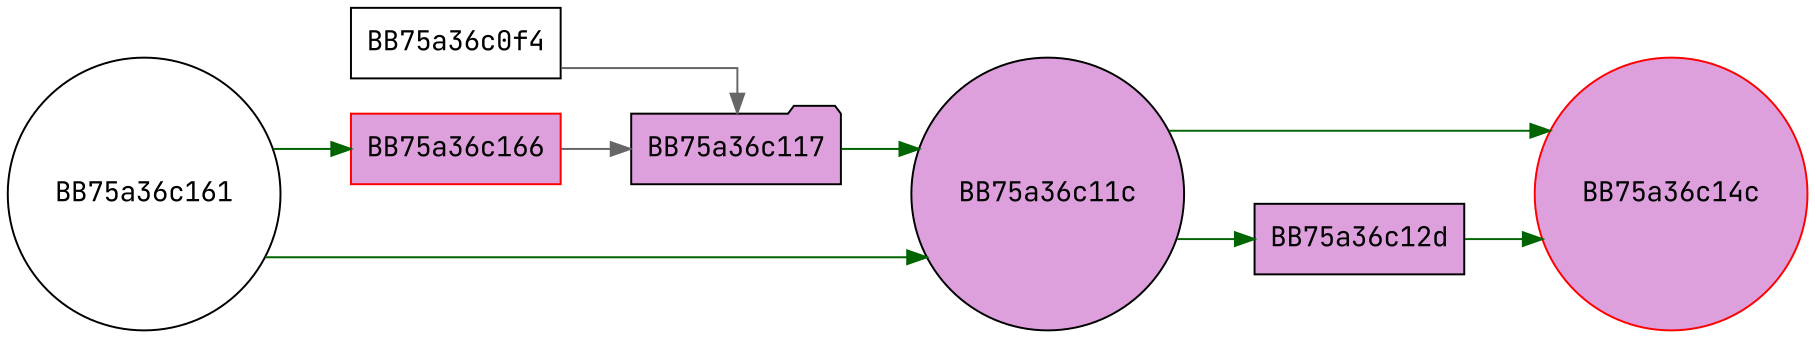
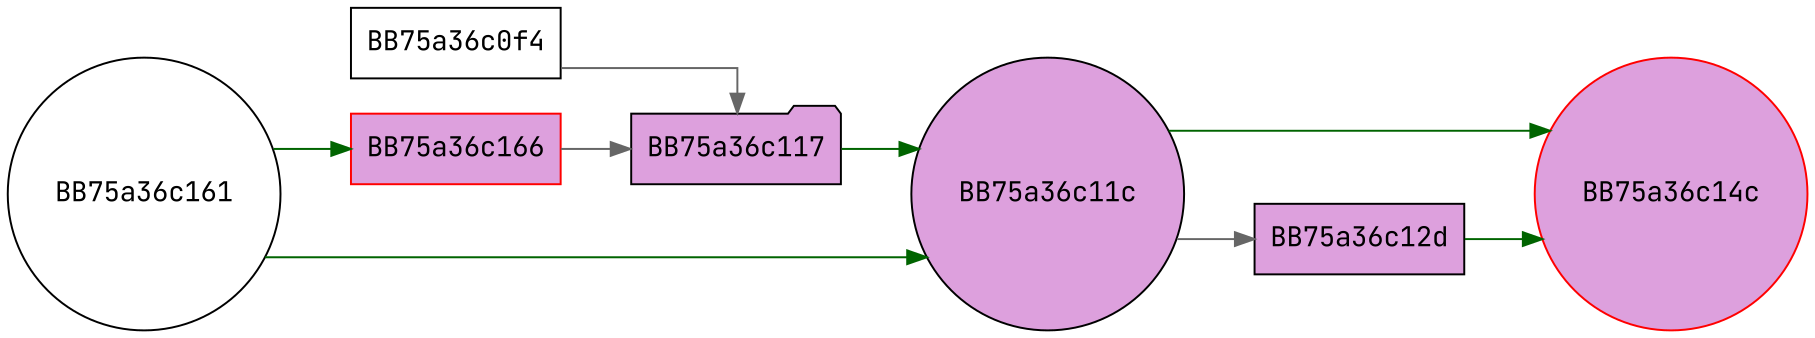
edge "BB75a36c11c" -> "BB75a36c12d": color darkgreen -> gray40
